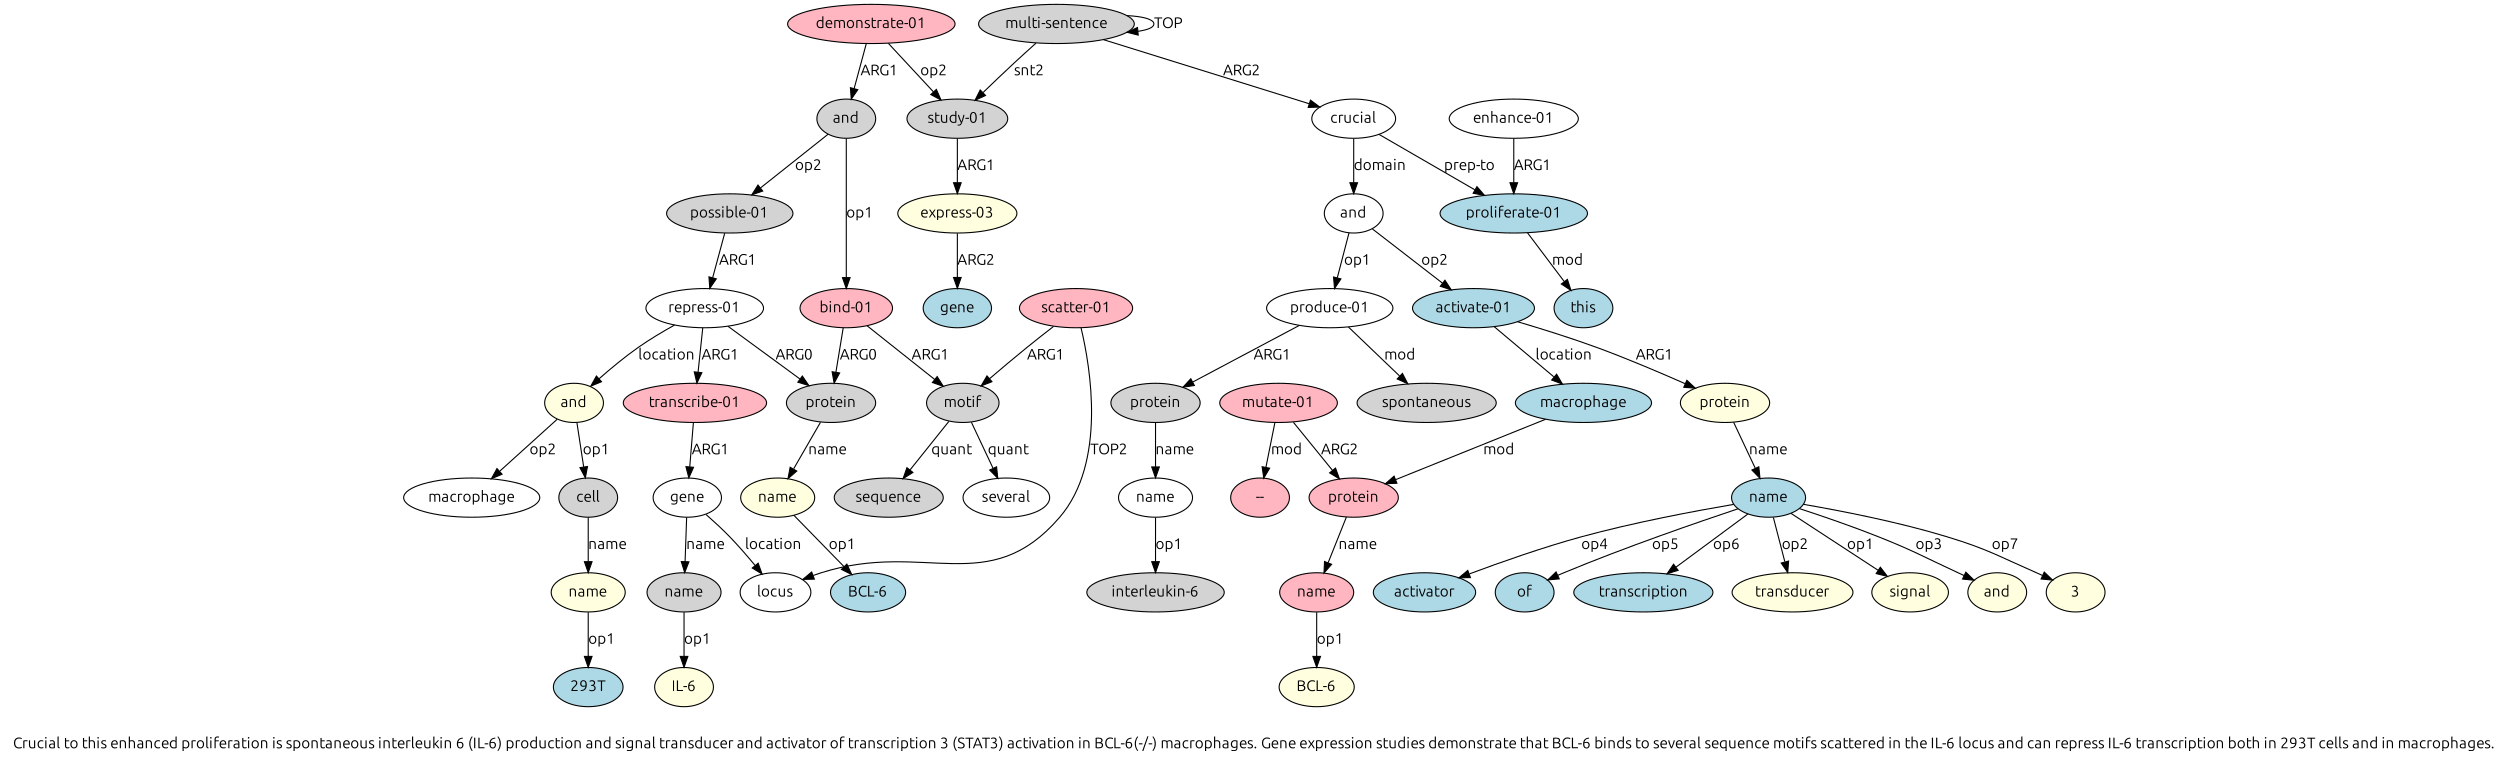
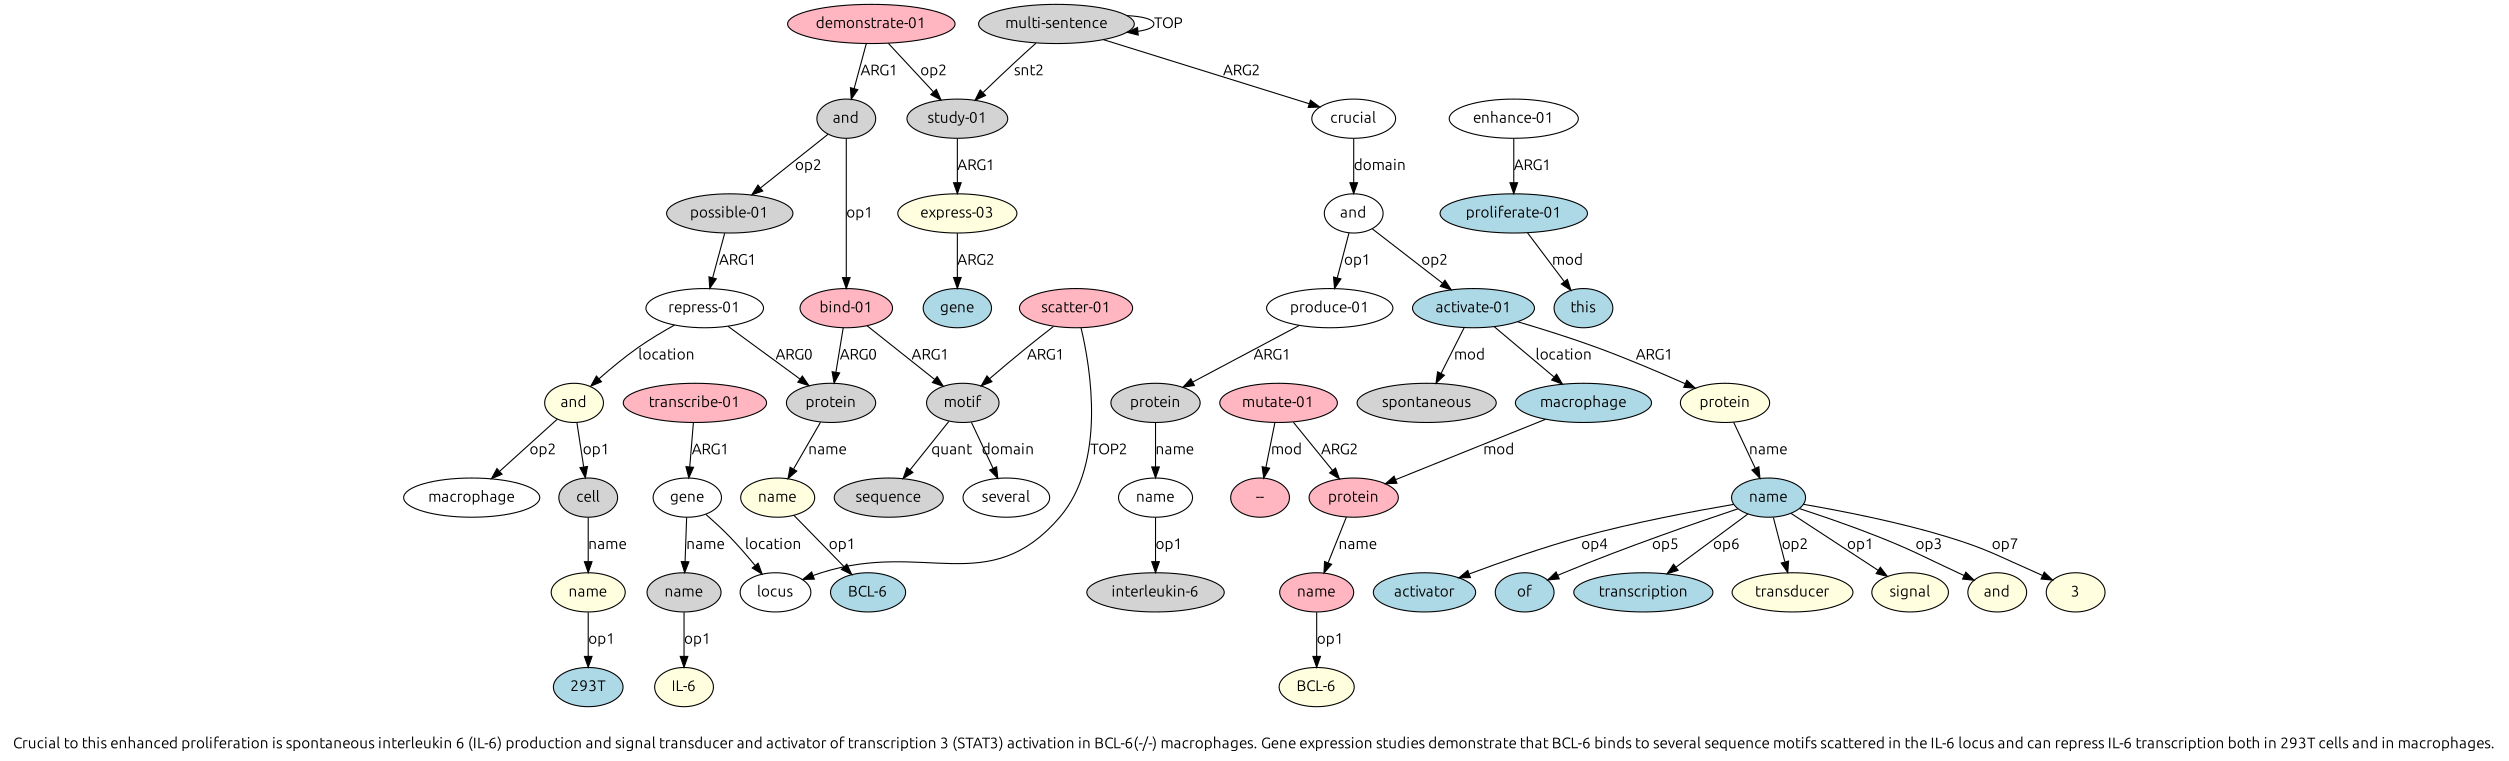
edge "crucial" -> "proliferate-01": removed, label "prep-to"
edge "repress-01" -> "transcribe-01": removed, label "ARG1"
edge "produce-01" -> "spontaneous": now "activate-01" -> "spontaneous"
edge "motif" -> "several": label "quant" -> "domain"
